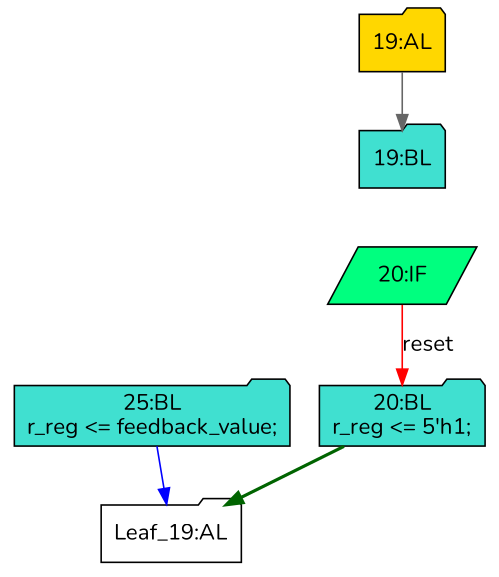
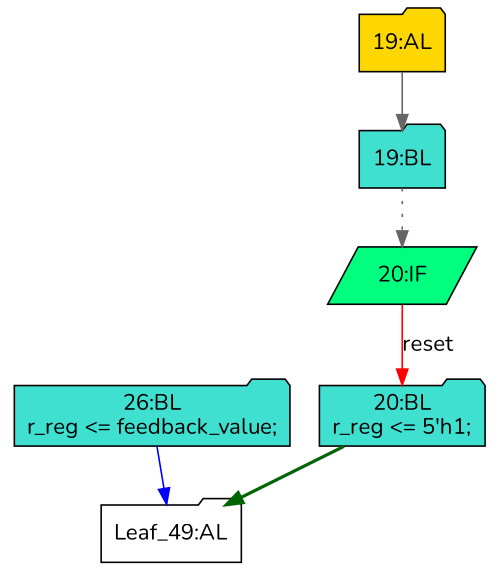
edge "19:BL" -> "20:IF": added
node "25:BL r_reg <= feedback_value;": label "25:BL r_reg <= feedback_value;" -> "26:BL r_reg <= feedback_value;"
node "Leaf_19:AL": label "Leaf_19:AL" -> "Leaf_49:AL"
